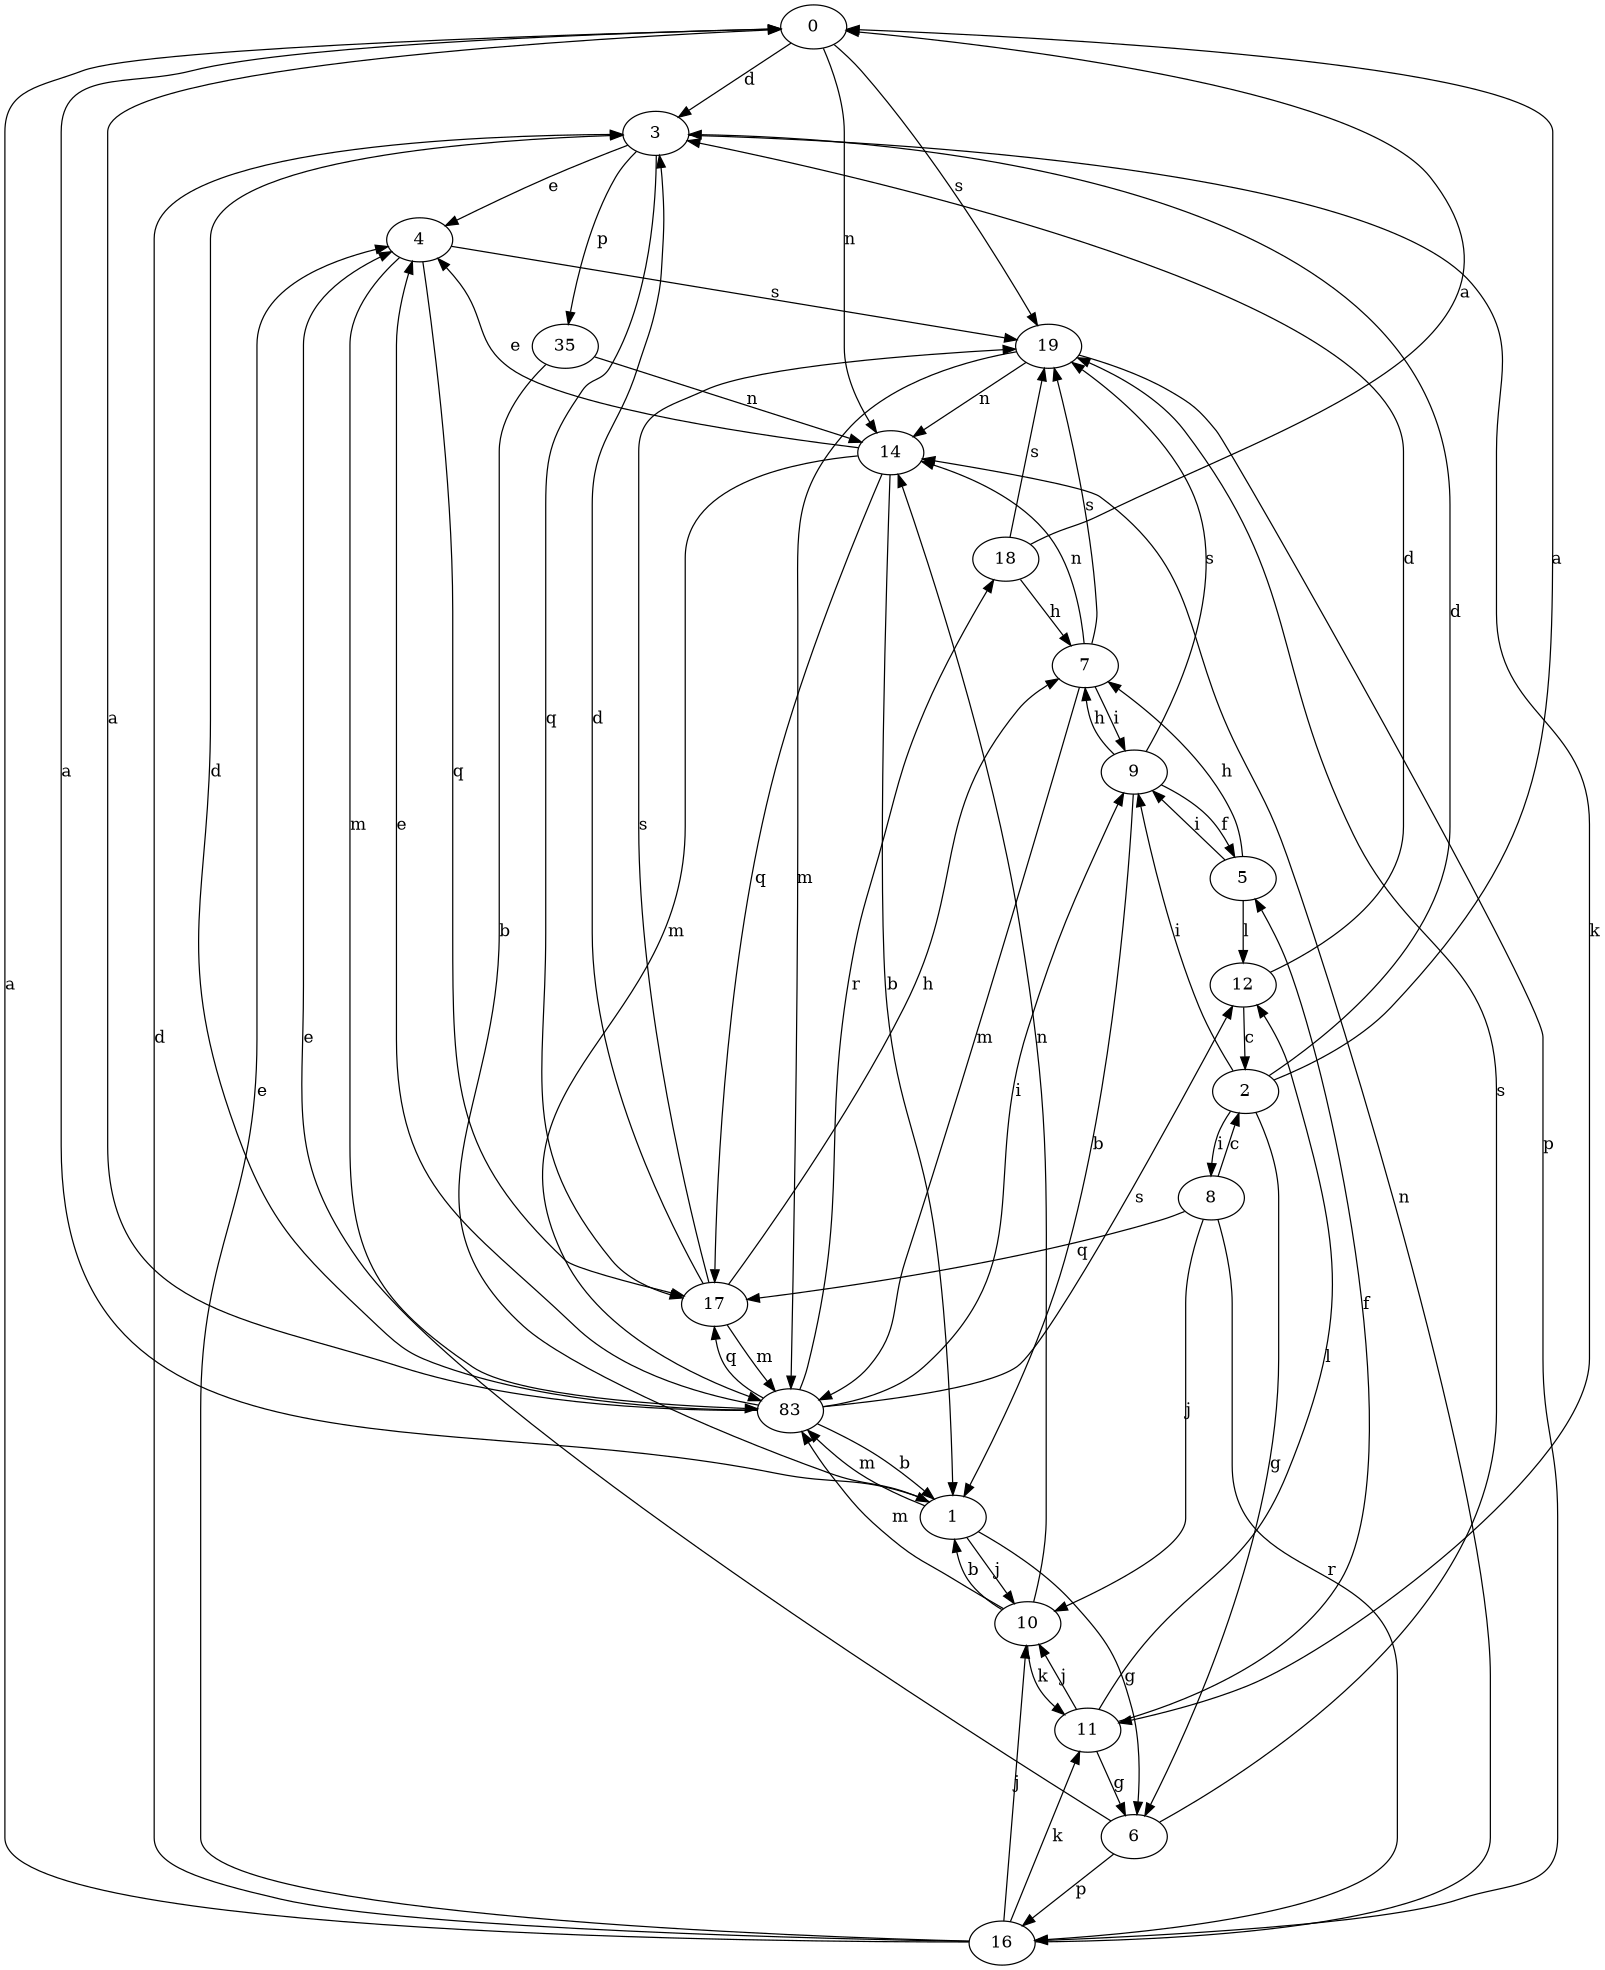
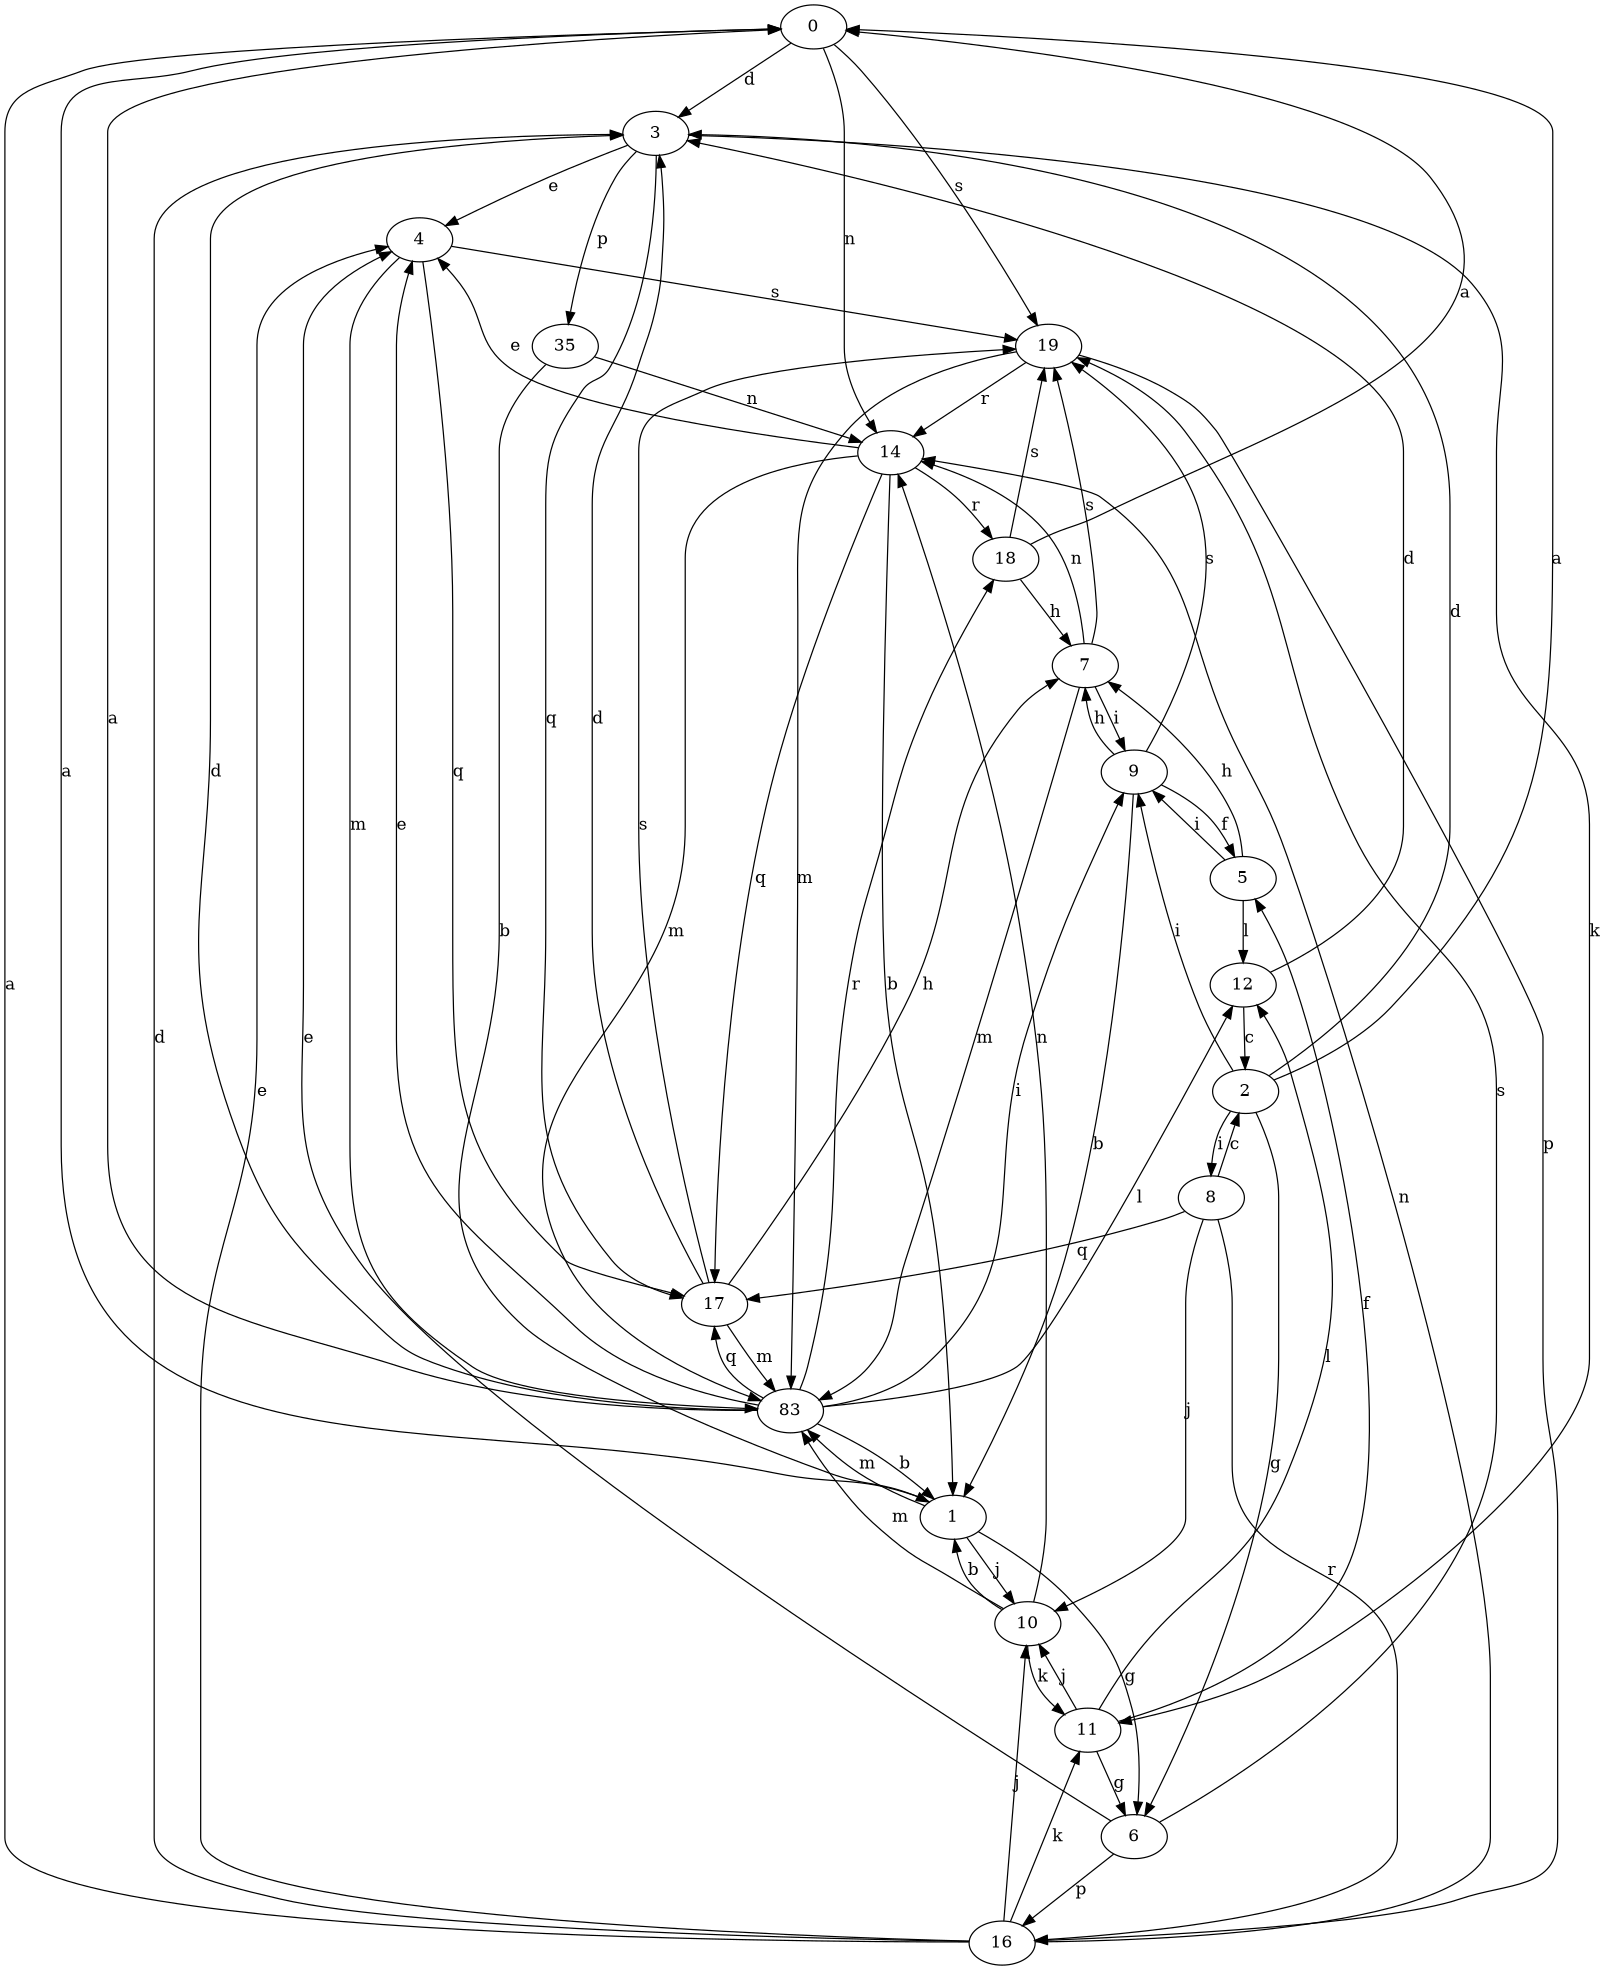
edge "19" -> "14": label "n" -> "r"
edge "14" -> "18": added, label "r"
edge "83" -> "12": label "s" -> "l"
